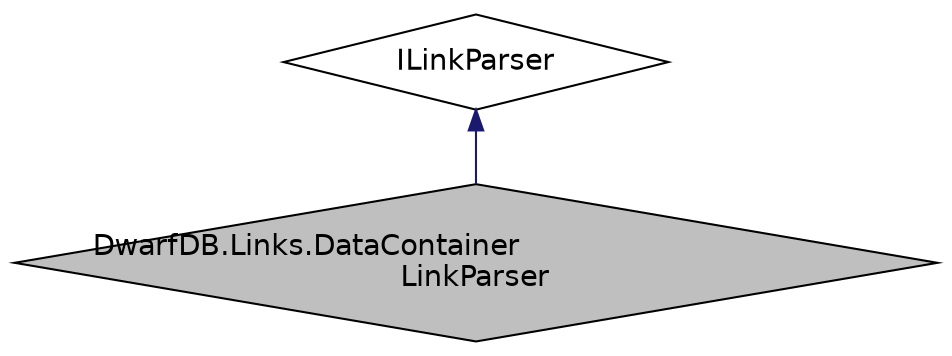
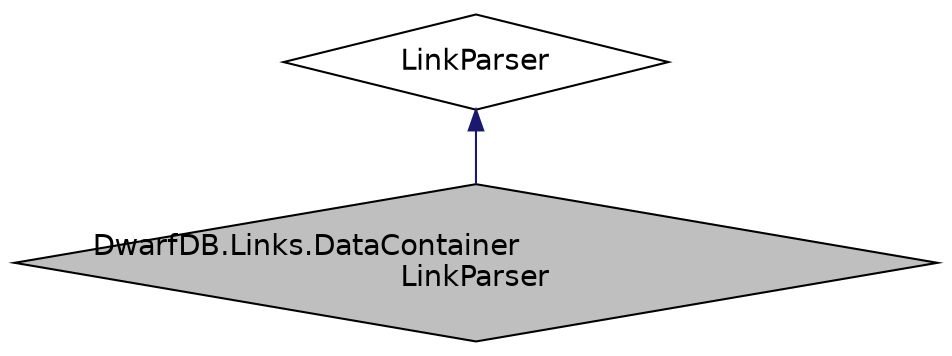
node "ILinkParser": label "ILinkParser" -> "LinkParser"
